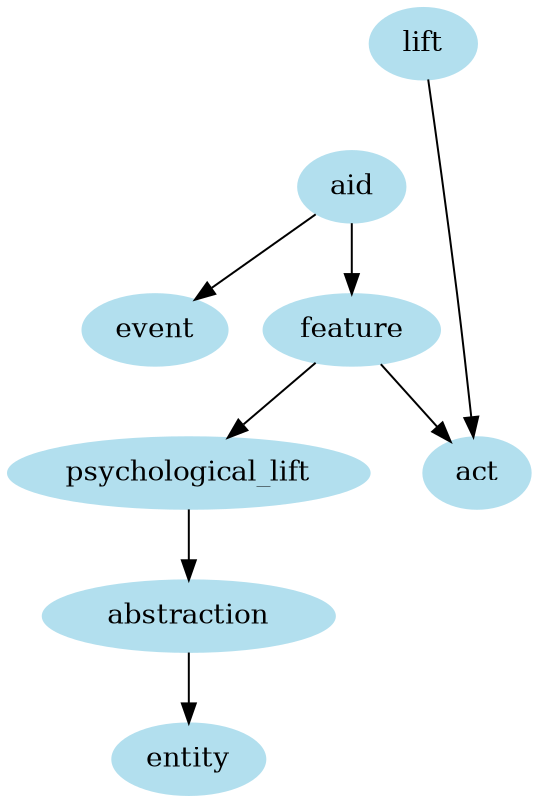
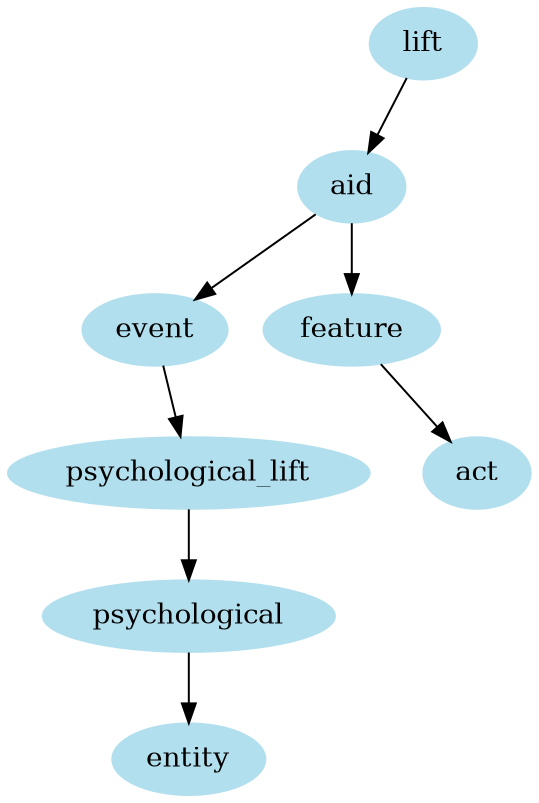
edge "lift" -> "act": now "lift" -> "aid"
edge "feature" -> "psychological_lift": now "event" -> "psychological_lift"
node "abstraction": label "abstraction" -> "psychological"
